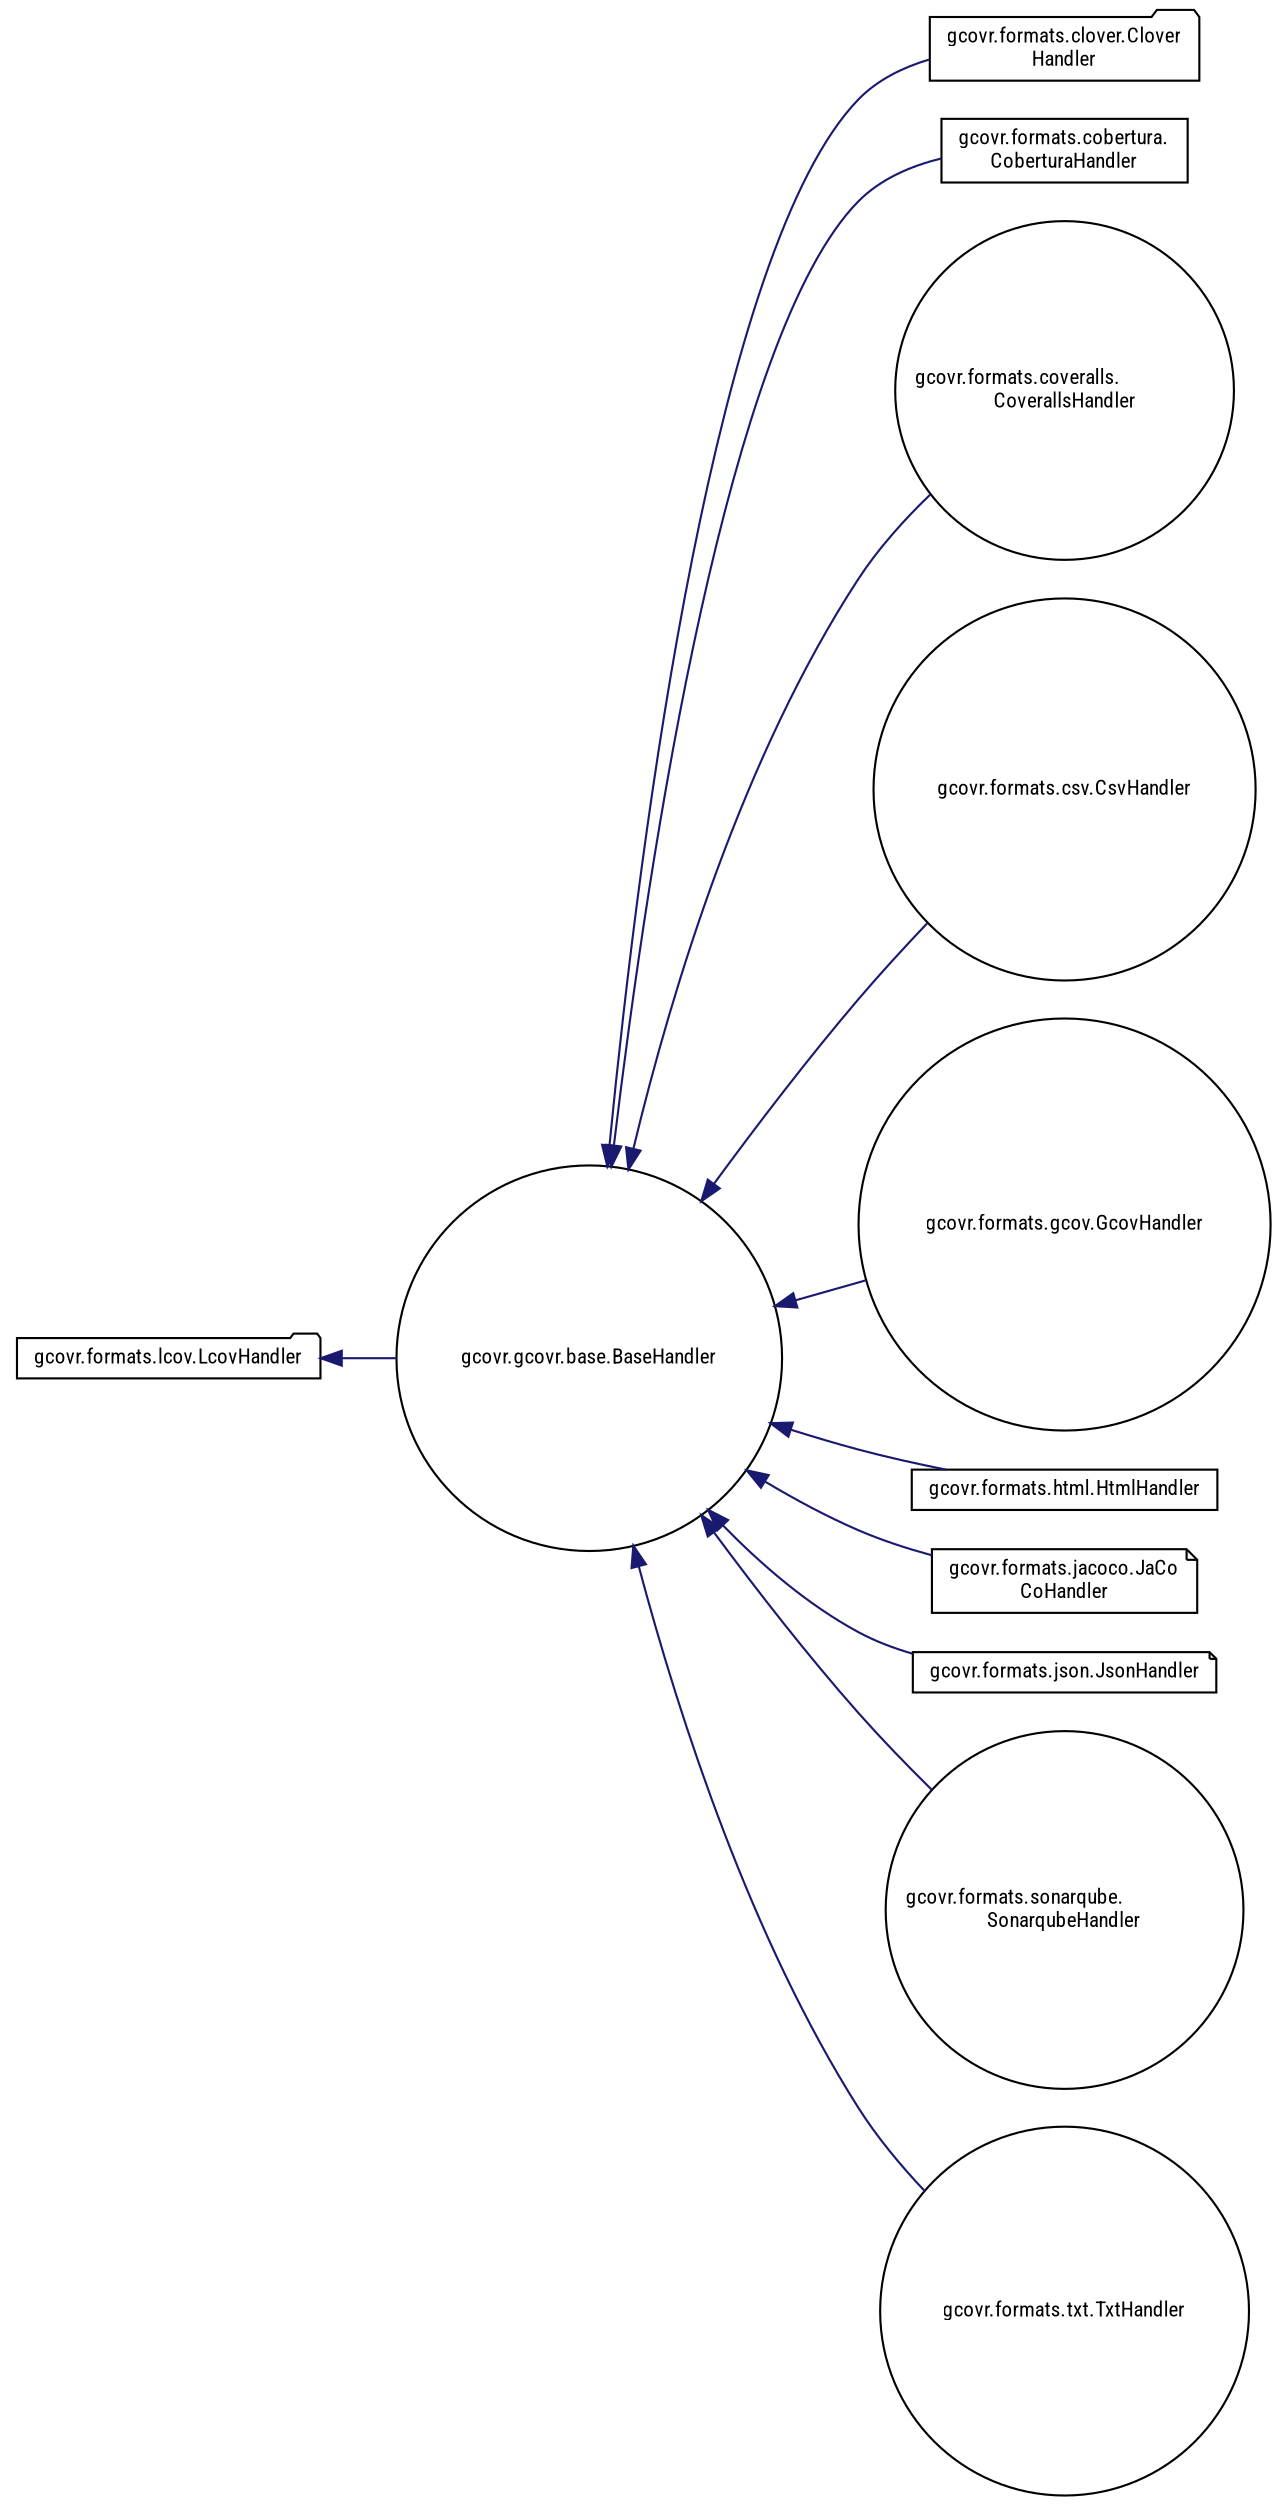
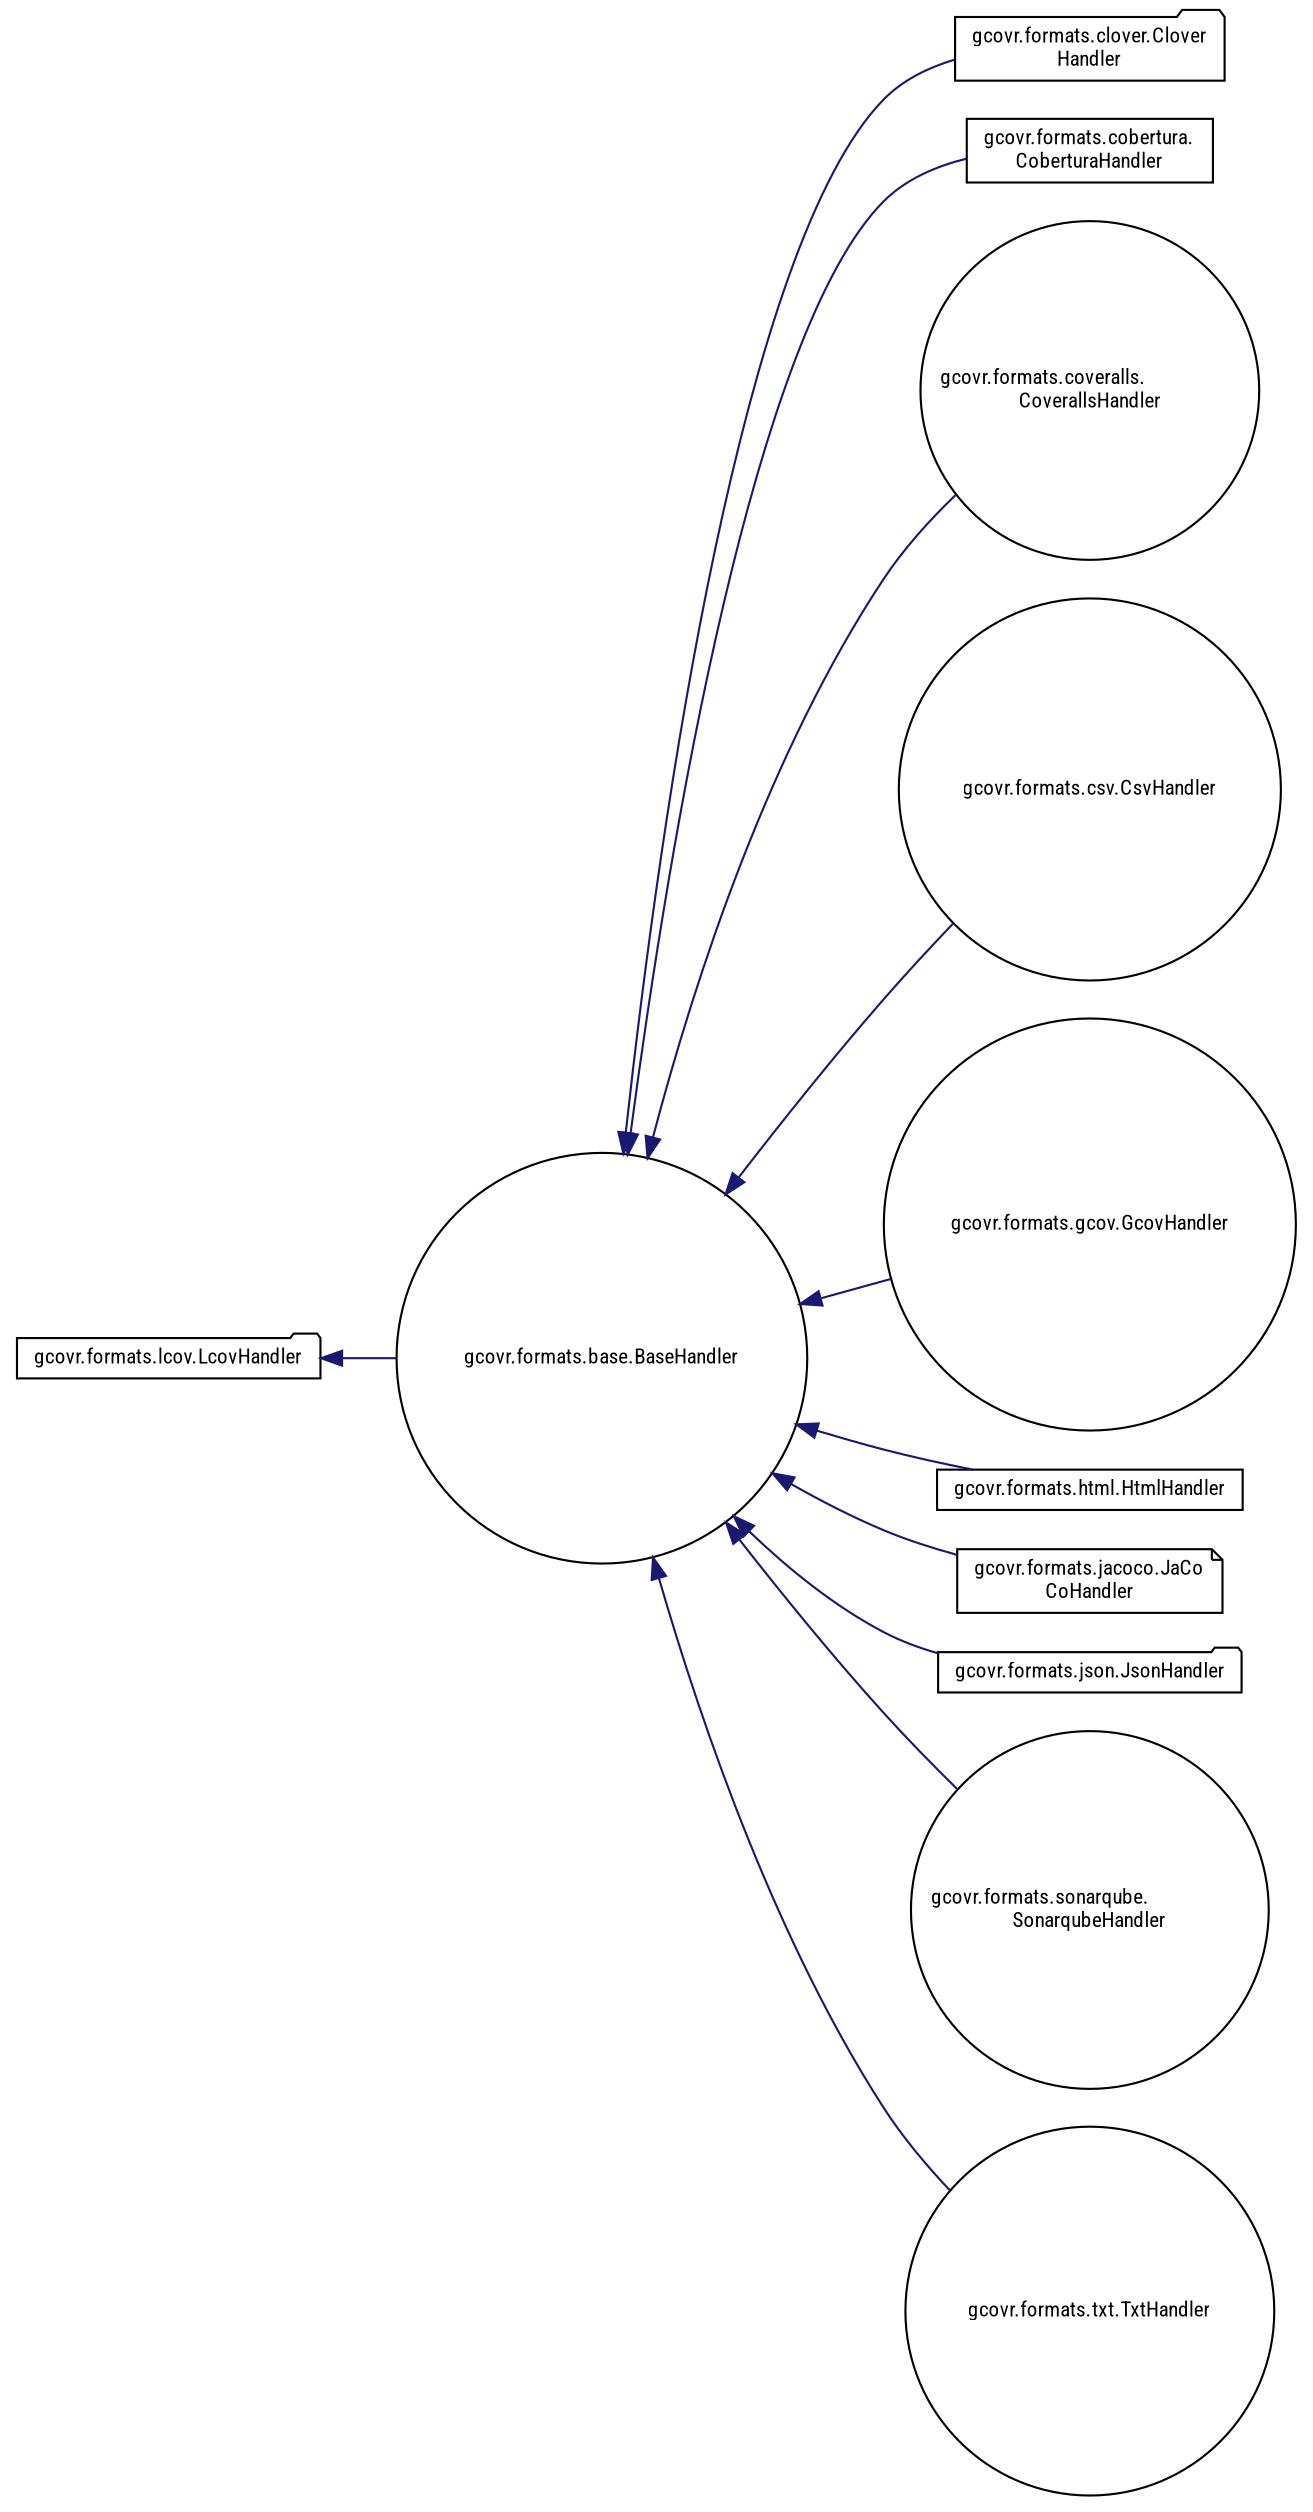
node "gcovr.gcovr.base.BaseHandler": label "gcovr.gcovr.base.BaseHandler" -> "gcovr.formats.base.BaseHandler"
node "gcovr.formats.json.JsonHandler": shape note -> folder
